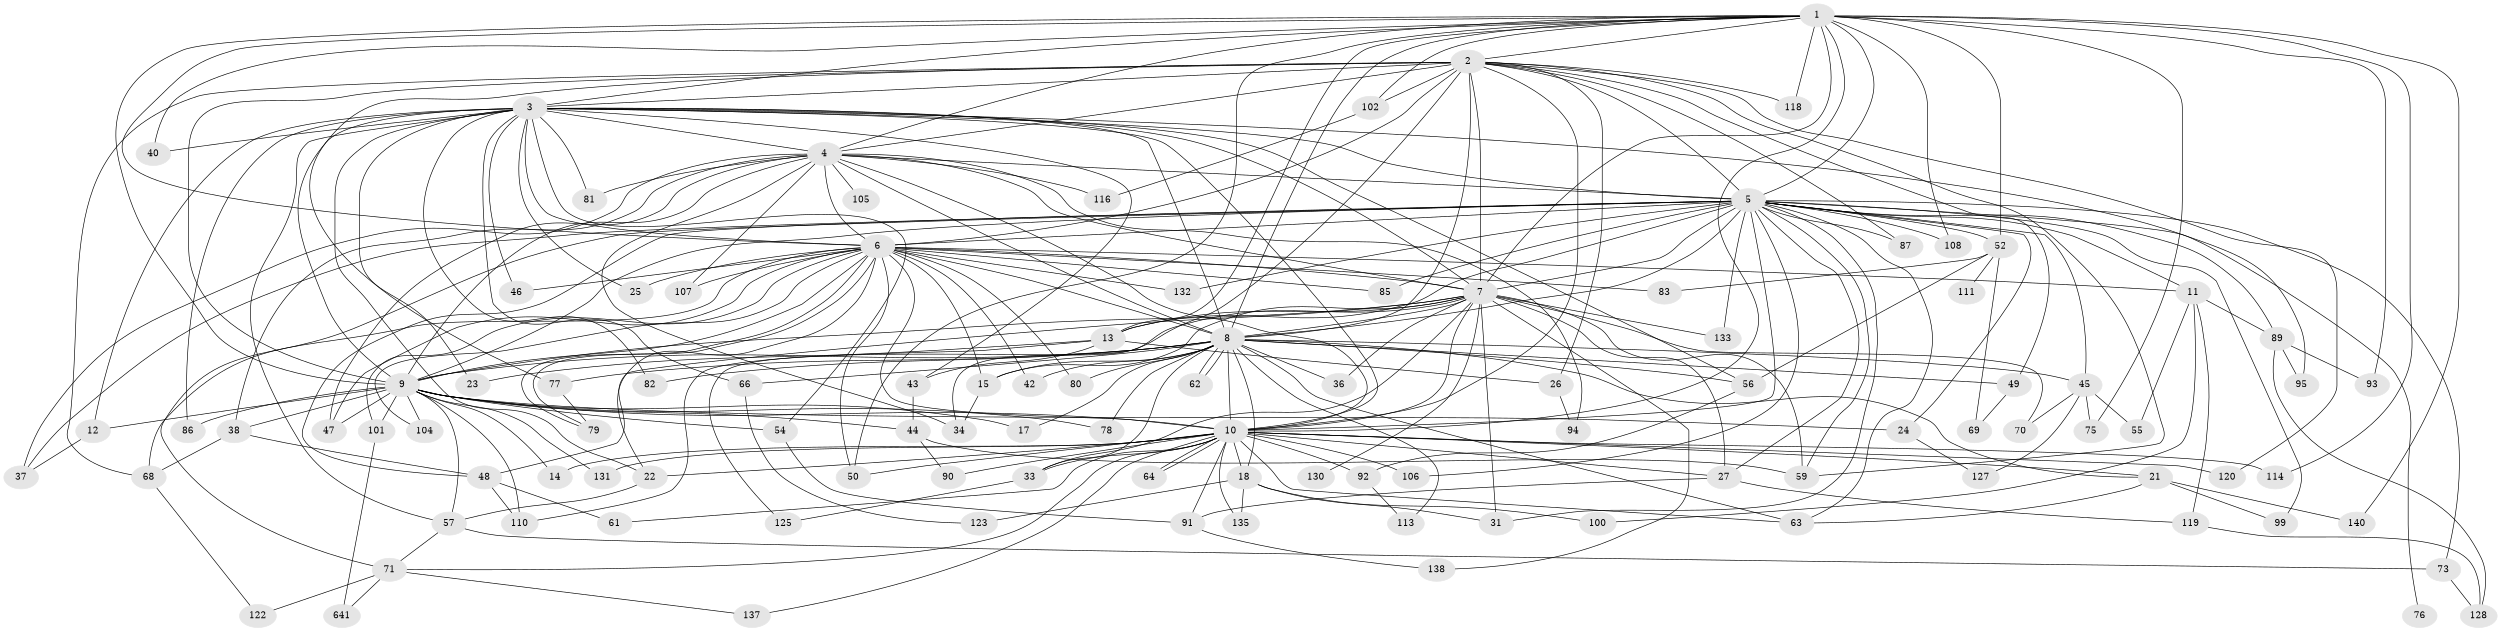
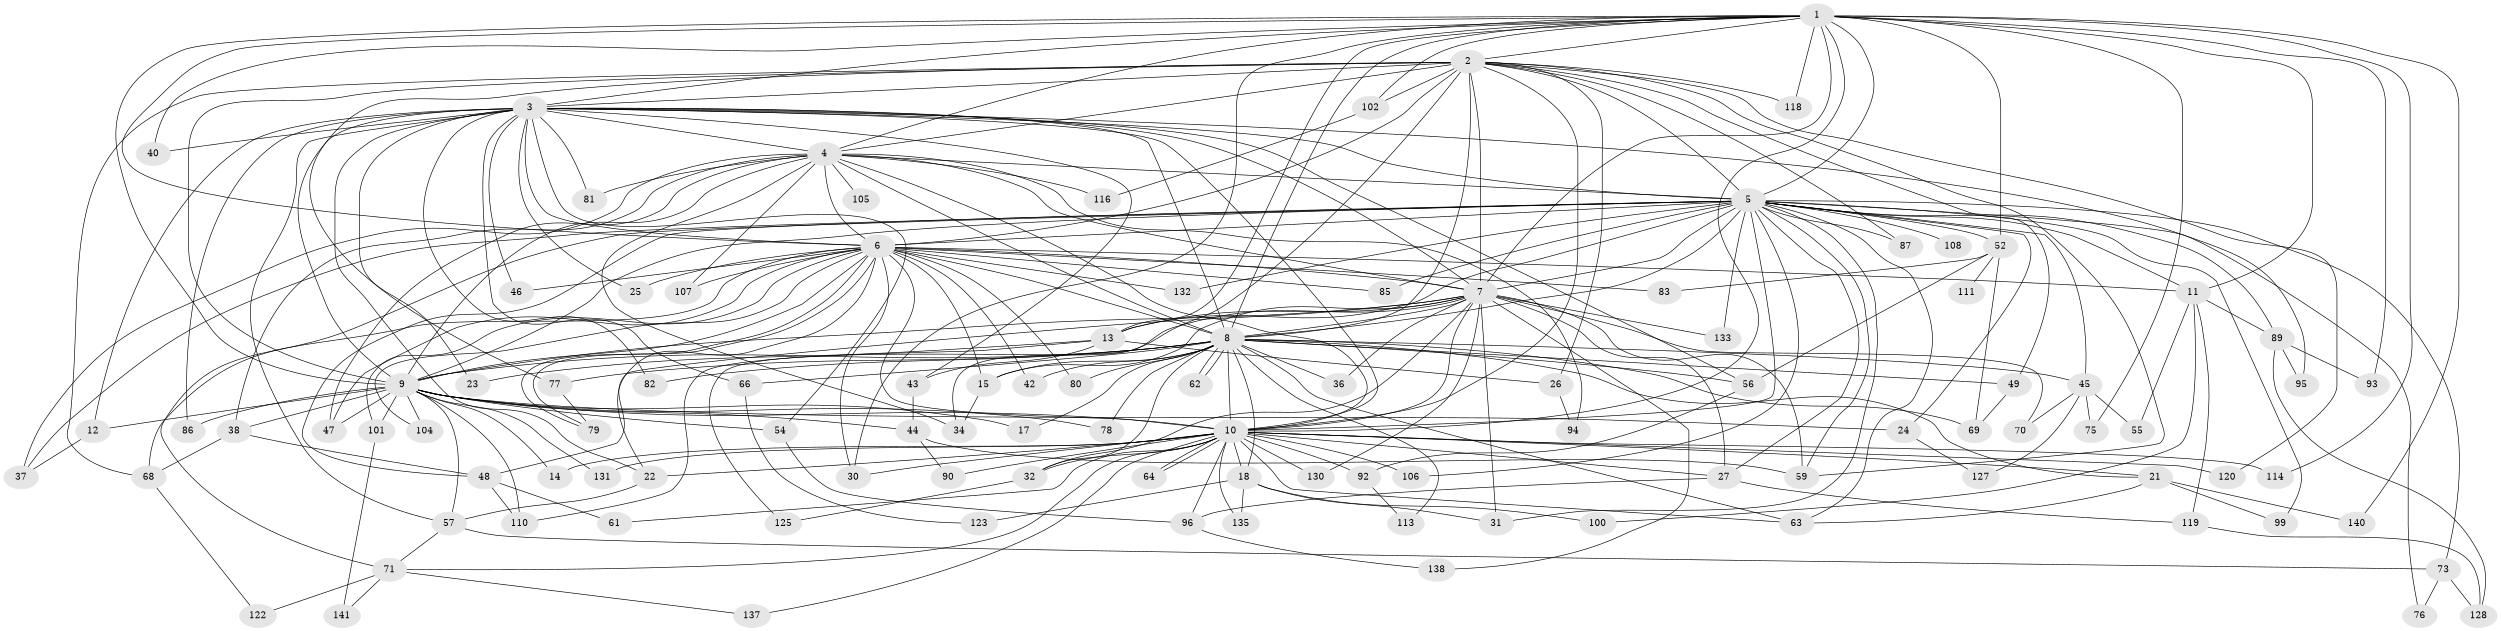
edge "1" -- "108": now "1" -- "11"
edge "8" -- "69": added
edge "10" -- "130": added
node "50": label "50" -> "30"
node "33": label "33" -> "32"
node "91": label "91" -> "96"
edge "73" -- "76": added
node "641": label "641" -> "141"
